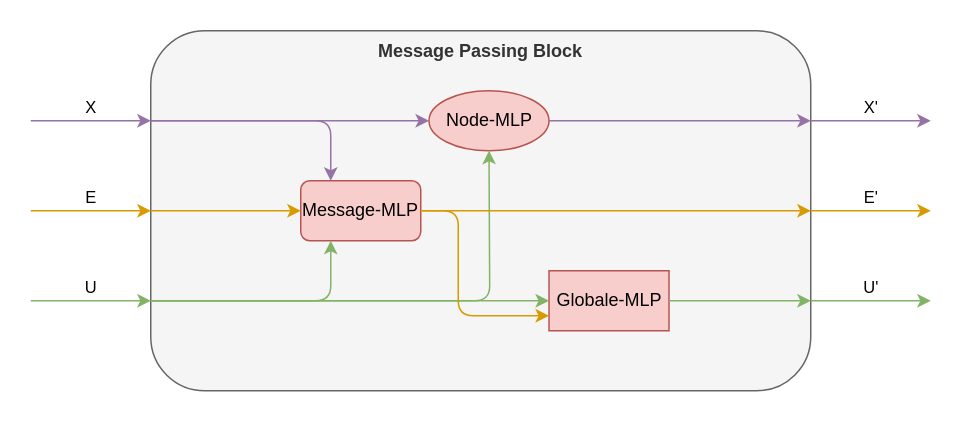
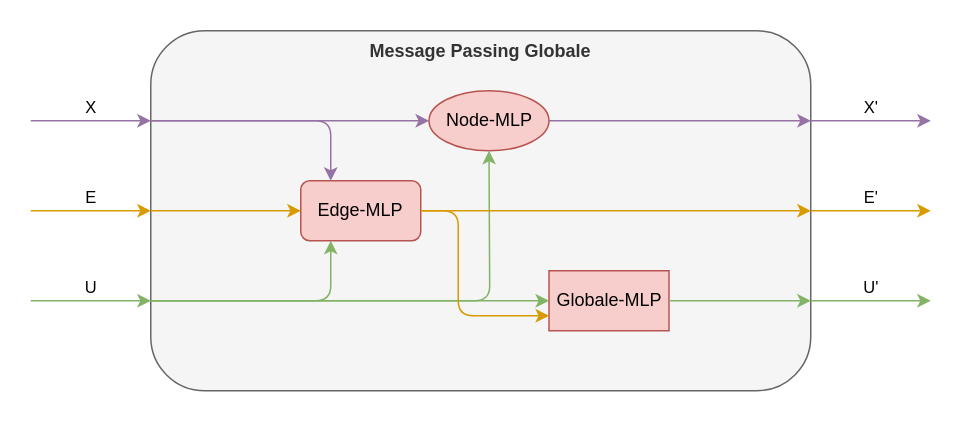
node "Message Passing Block": label "Message Passing Block" -> "Message Passing Globale"
node "Message-MLP": label "Message-MLP" -> "Edge-MLP"
